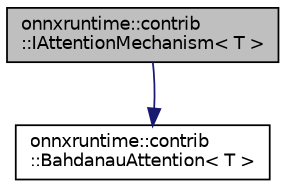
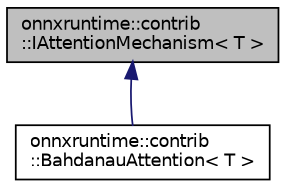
edge "onnxruntime::contrib ::IAttentionMechanism< T >" -> "onnxruntime::contrib ::BahdanauAttention< T >": reversed
